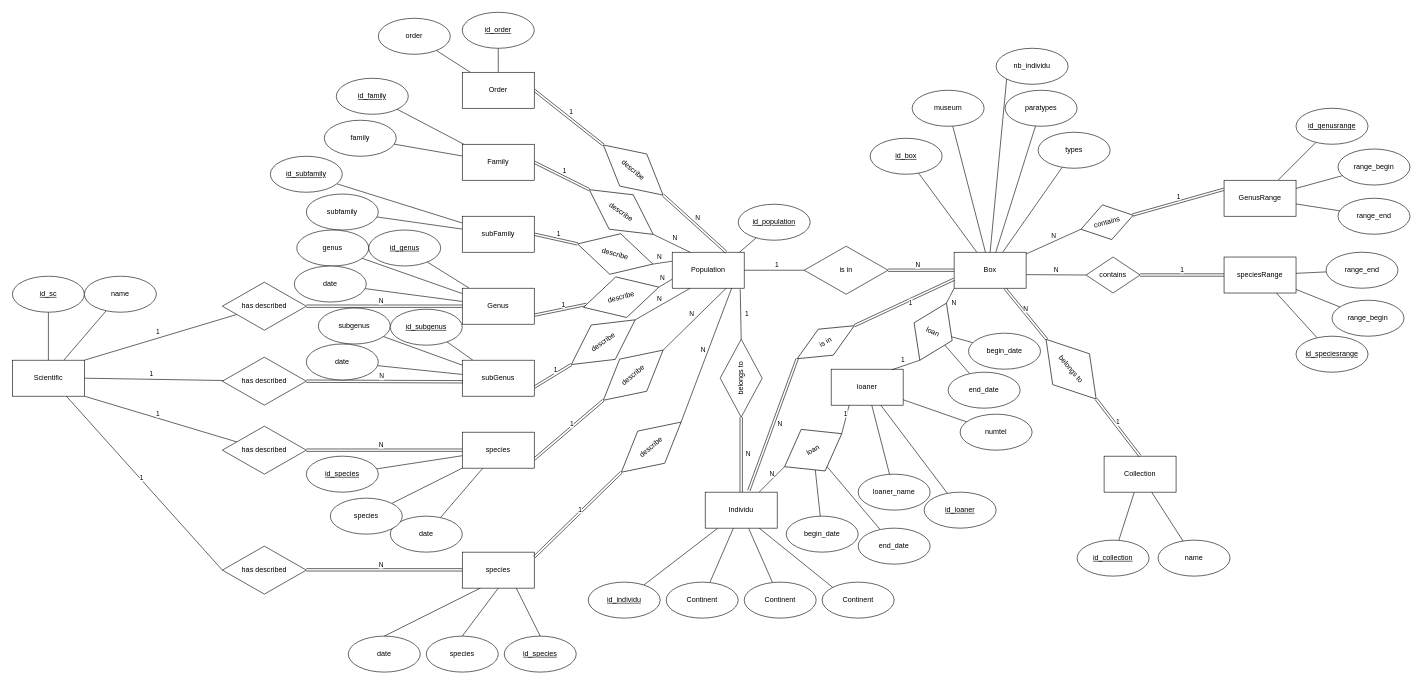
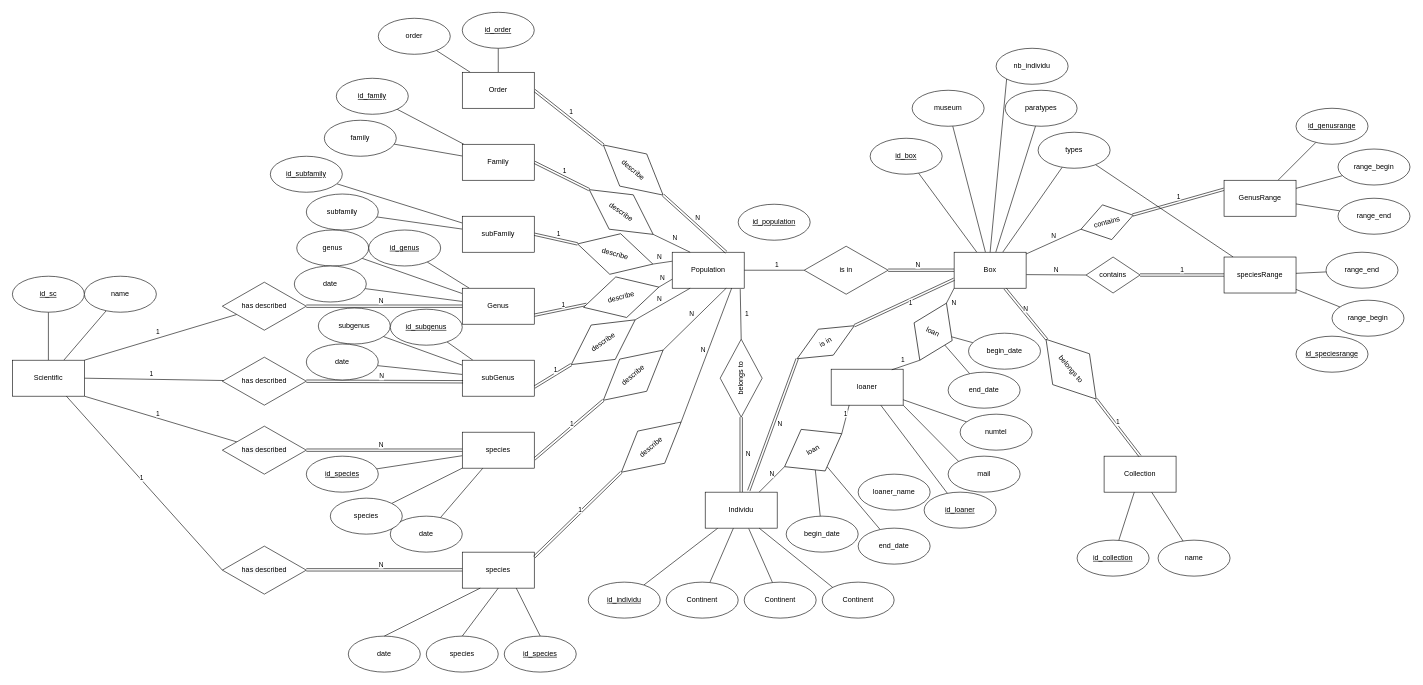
edge "id_population" -- "Population": removed
edge "speciesRange" -- "id_speciesrange": now "speciesRange" -- "types"
edge "loaner" -- "mail": added
edge "loaner" -- "loaner_name": removed
node "mail": added
